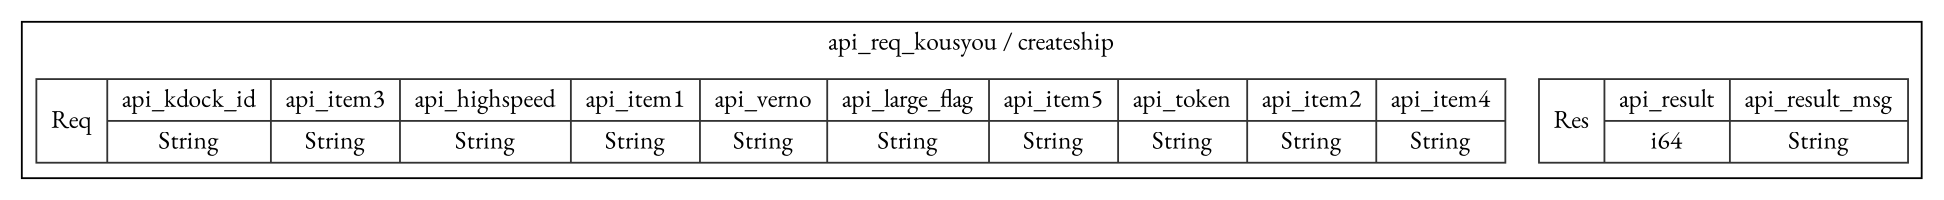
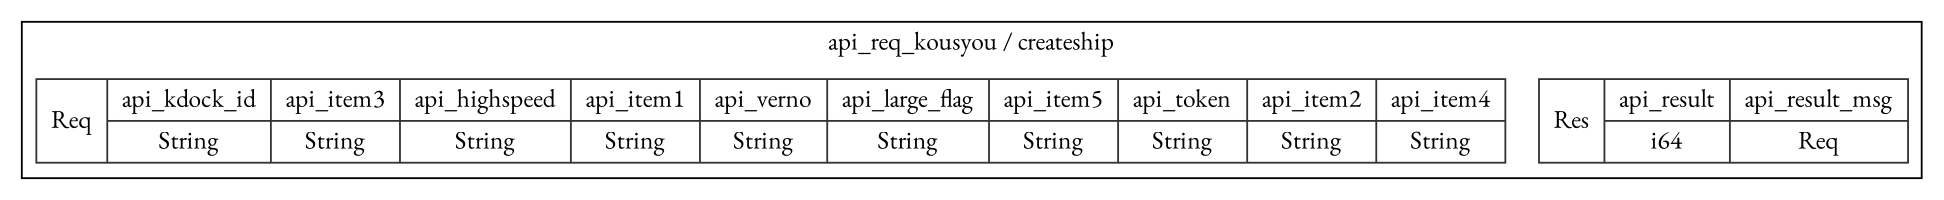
node "Res": text "String" -> "Req"
